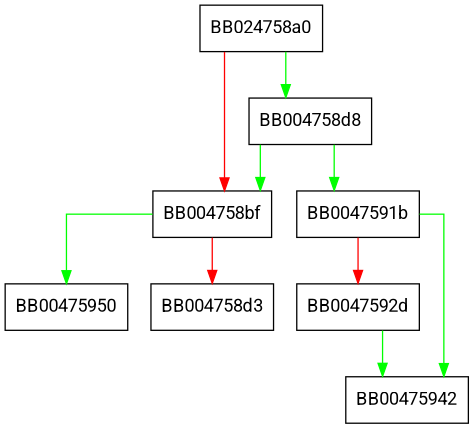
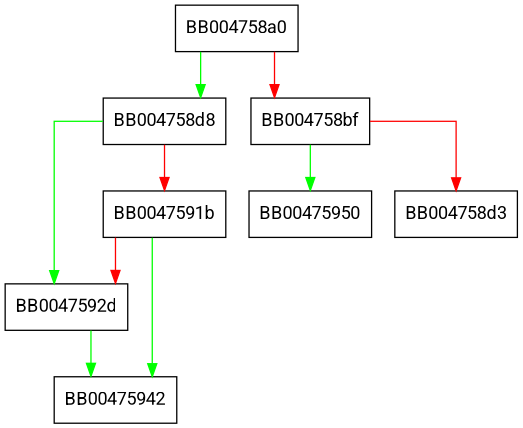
node "BB024758a0": label "BB024758a0" -> "BB004758a0"
edge "BB004758d8" -> "BB004758bf": now "BB004758d8" -> "BB0047592d"
edge "BB004758d8" -> "BB0047591b": color green -> red
